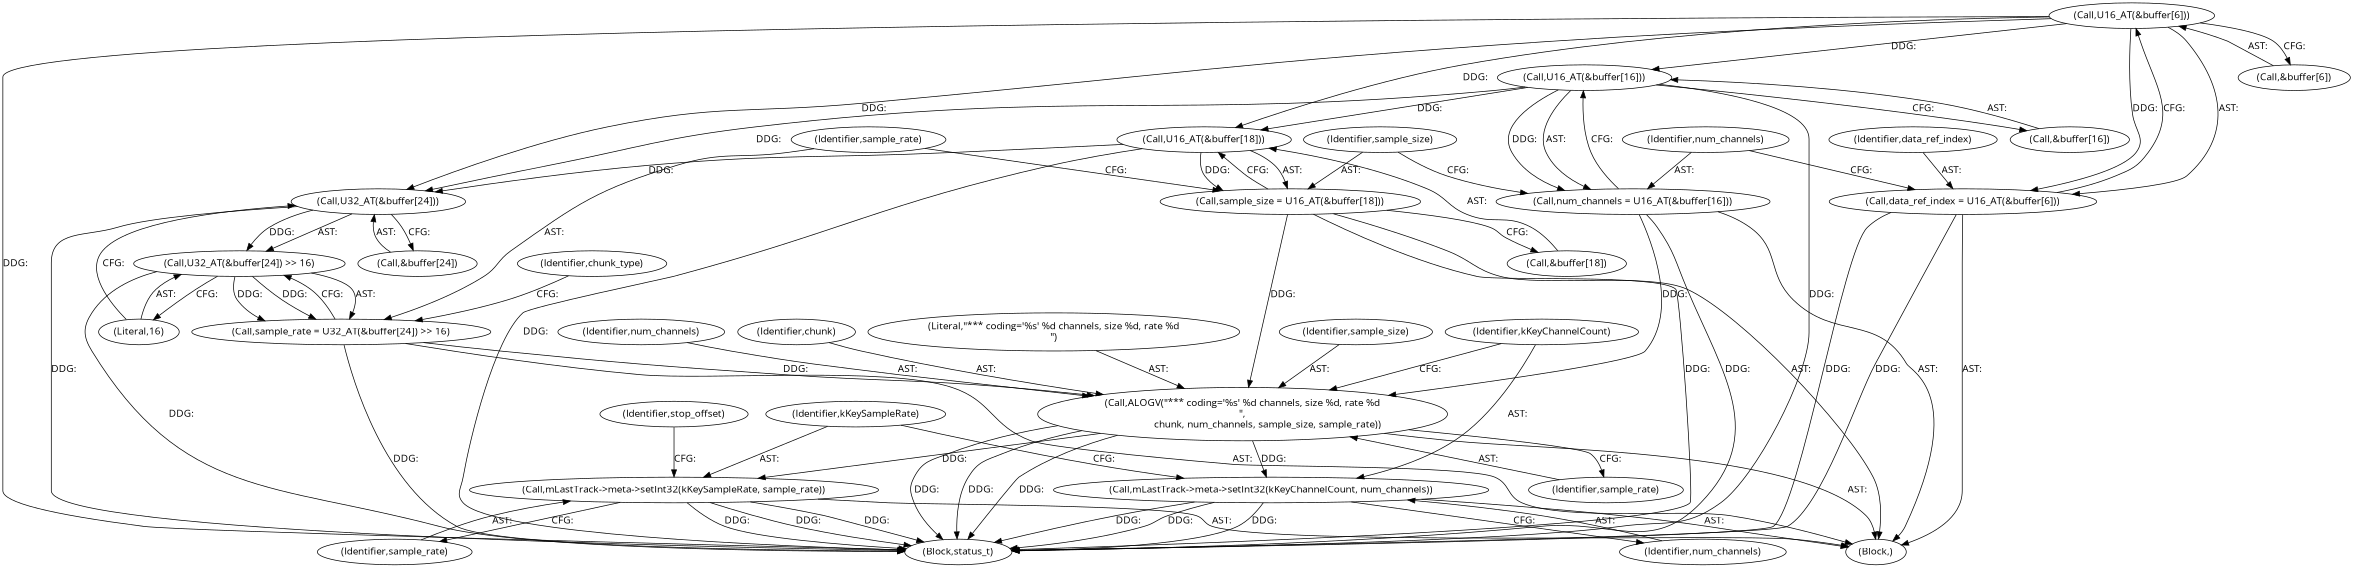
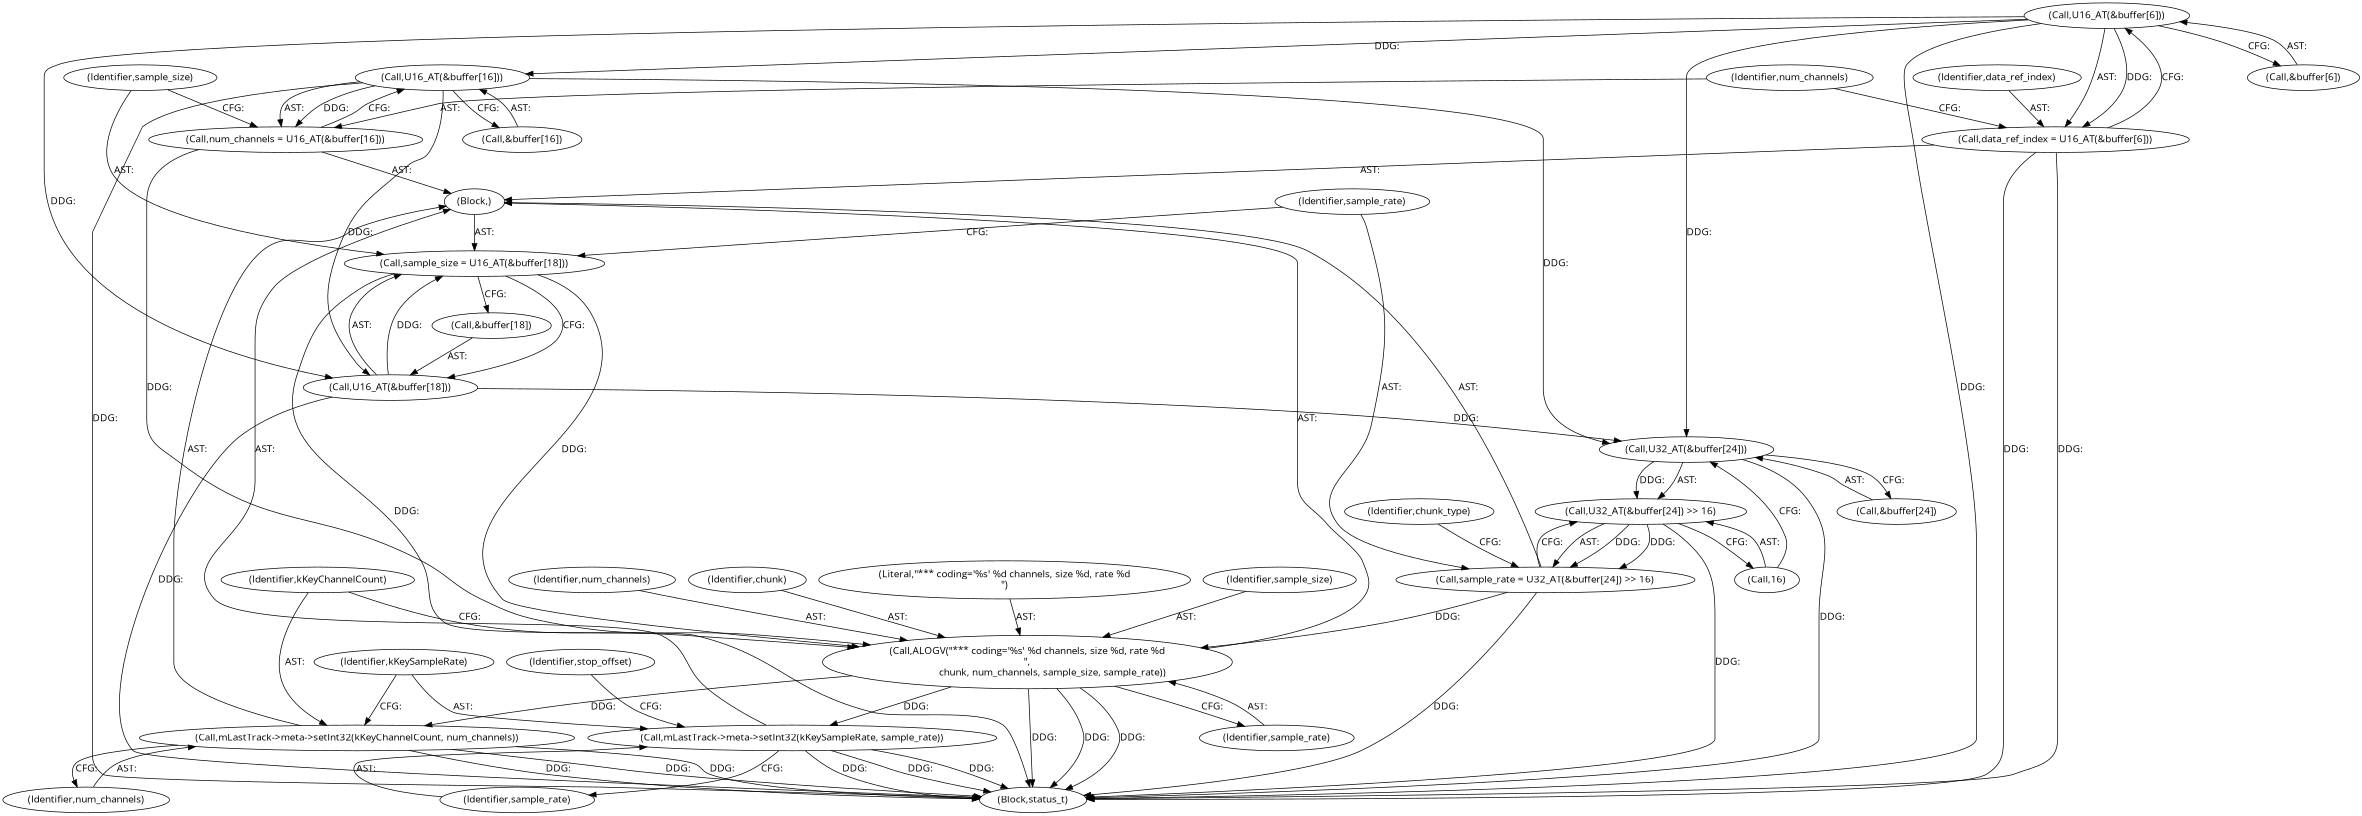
edge "(Call,sample_size = U16_AT(&buffer[18]))" -> "(Block,)": reversed
node "(Literal,16)": label "(Literal,16)" -> "(Call,16)"
edge "(Call,num_channels = U16_AT(&buffer[16]))" -> "(Block,status_t)": removed, label "DDG:"
